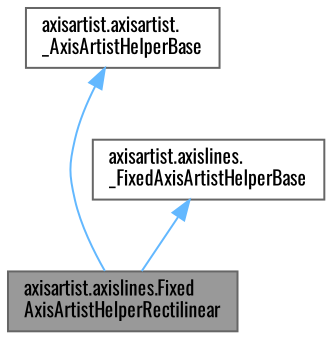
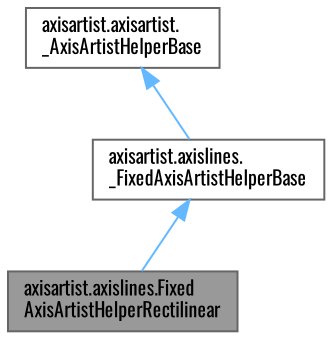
edge "axisartist.axislines.Fixed AxisArtistHelperRectilinear" -> "axisartist.axisartist. _AxisArtistHelperBase": now "axisartist.axislines. _FixedAxisArtistHelperBase" -> "axisartist.axisartist. _AxisArtistHelperBase"
